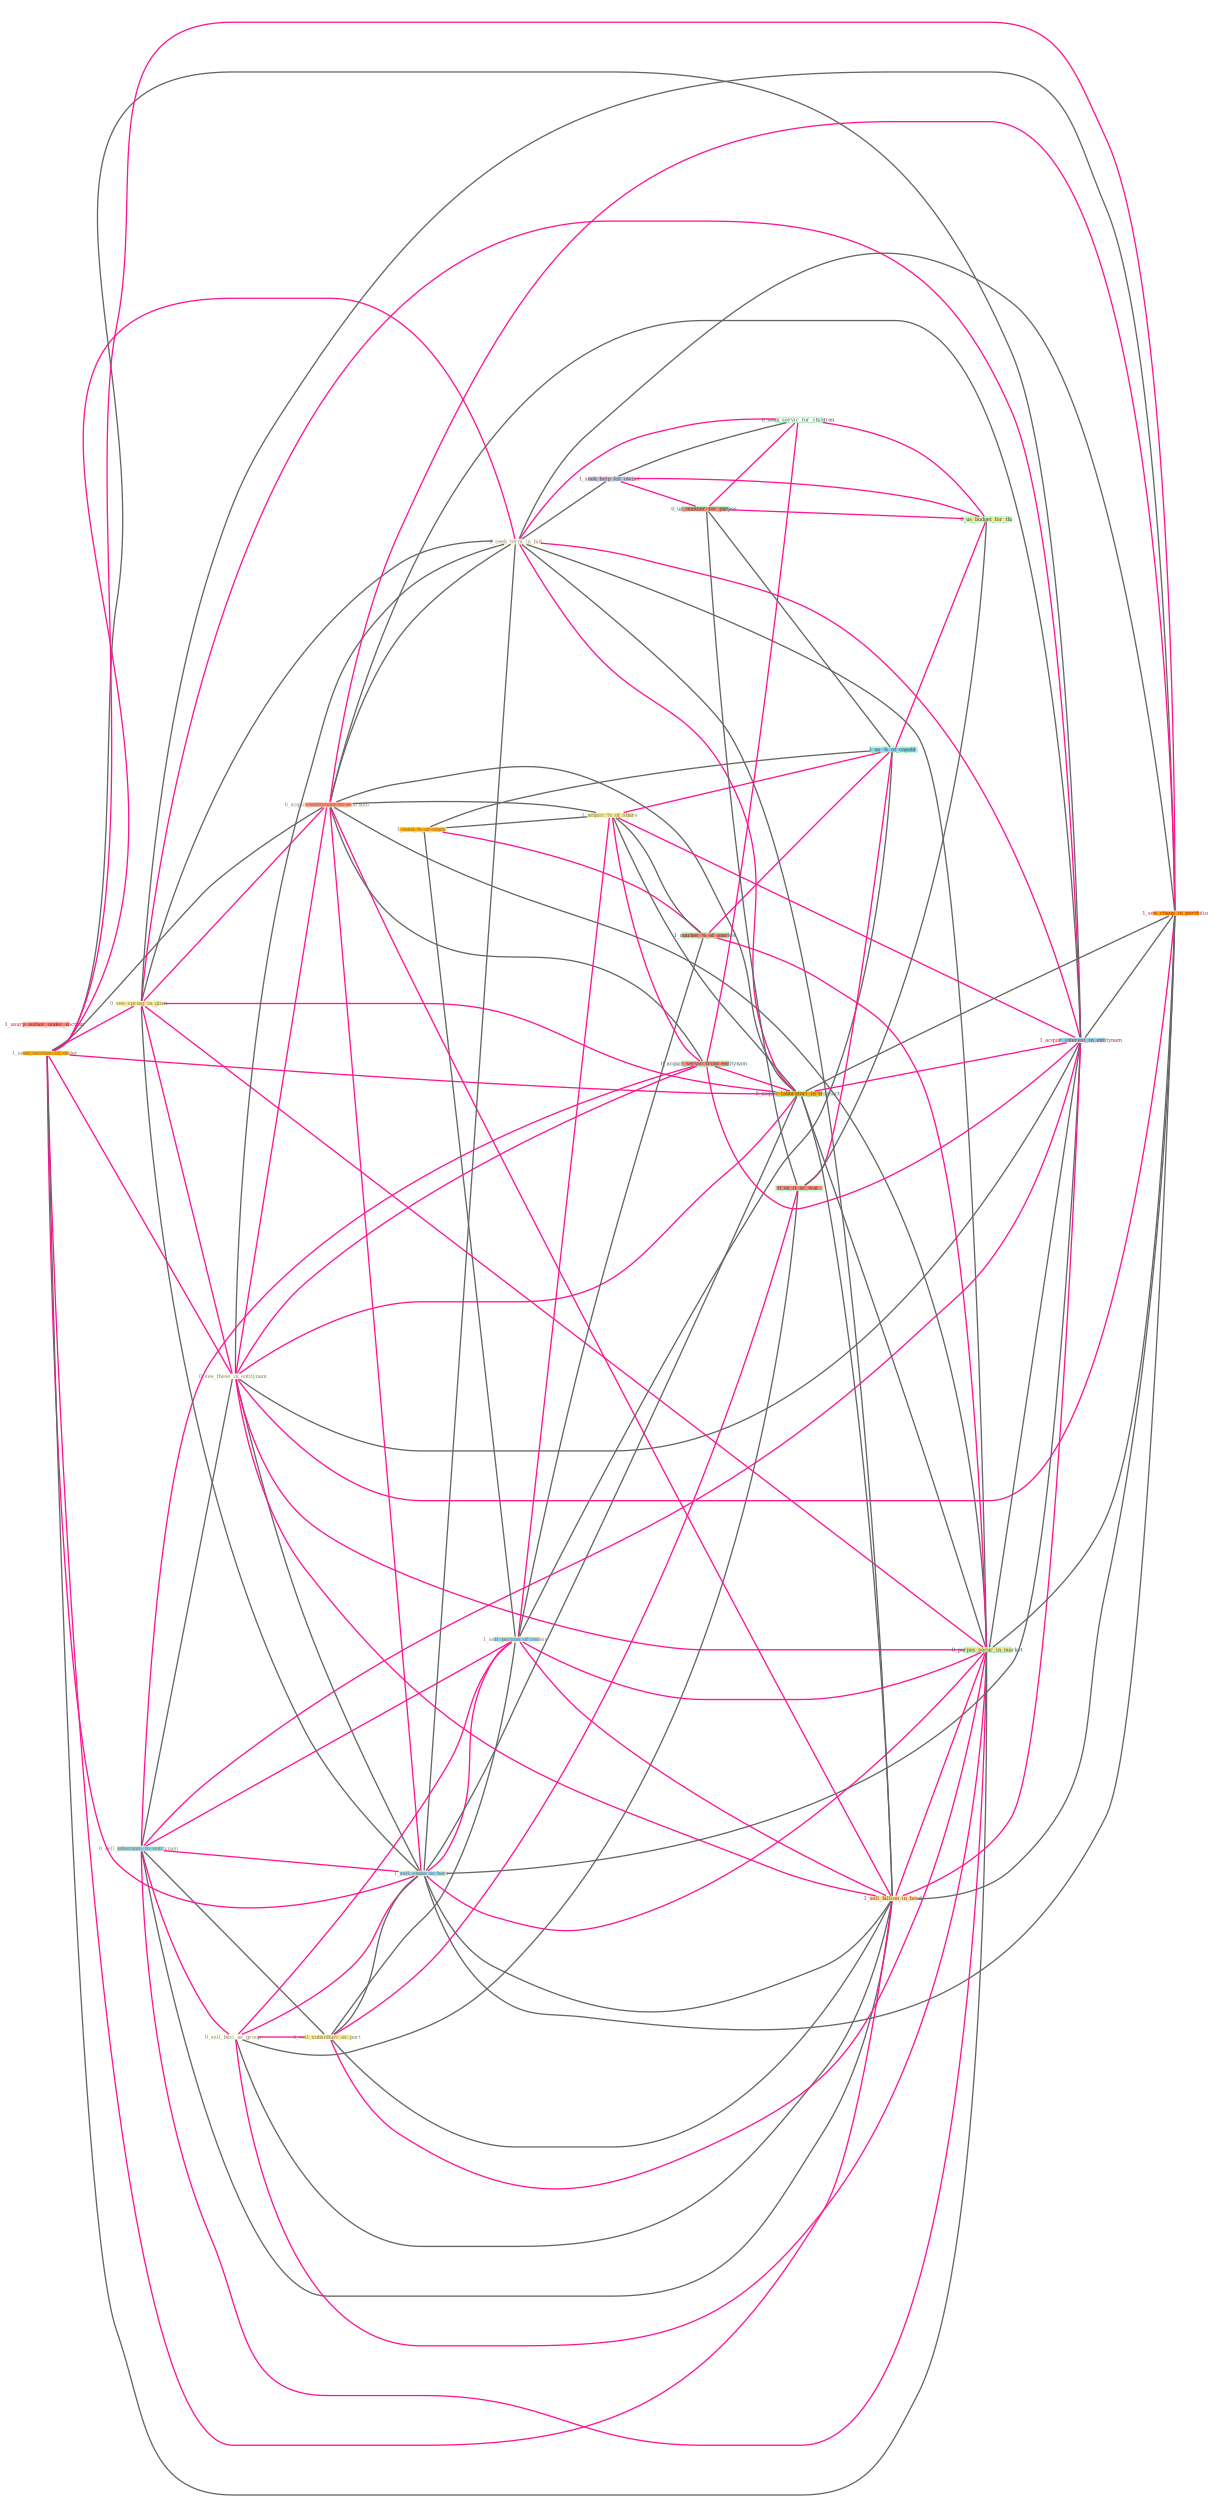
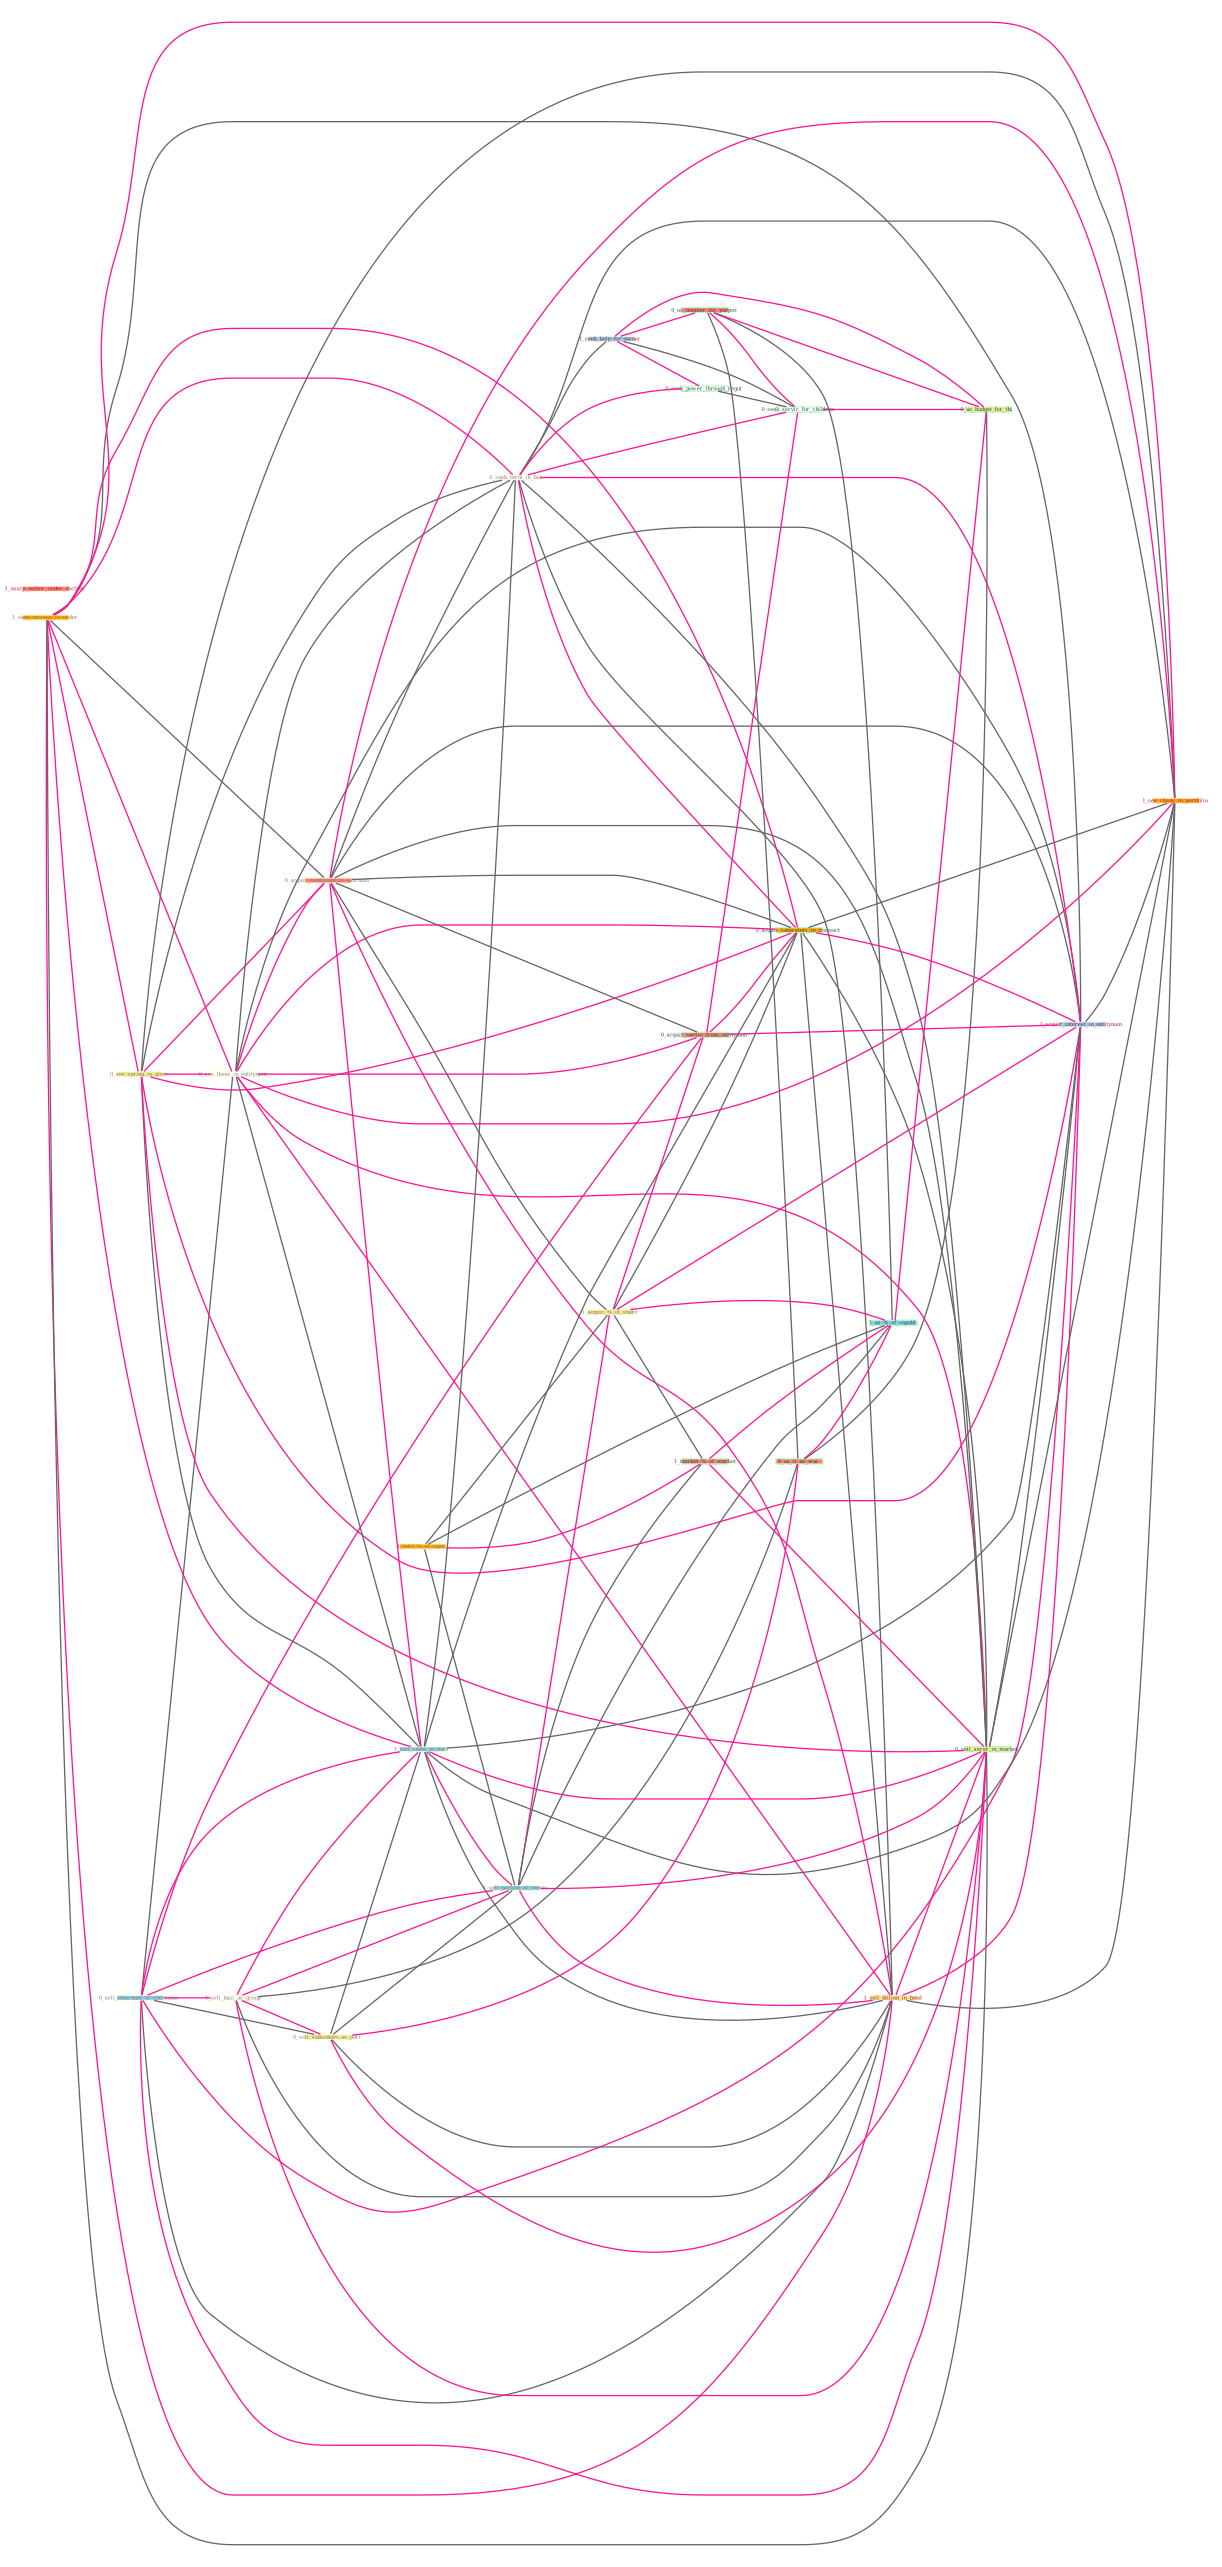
node "0_seek_power_through_regul": added
node "0_purpos_secur_in_market": label "0_purpos_secur_in_market" -> "0_sell_secur_in_market"
